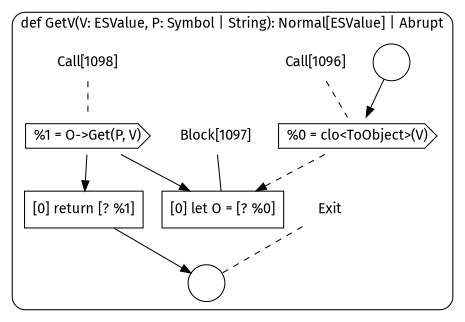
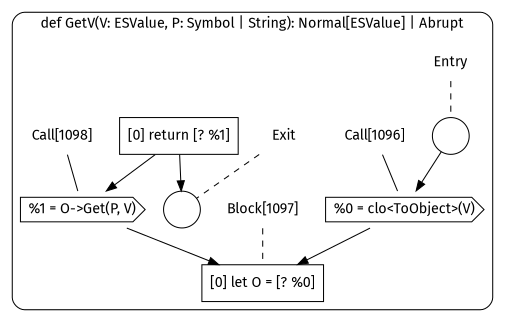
node "Entry": added
edge "Call[1098]" -- "%1 = O->Get(P, V)": style dashed -> solid
edge "Call[1096]" -- "%0 = clo<ToObject>(V)": style dashed -> solid
edge "%1 = O->Get(P, V)" -> "[0] return [? %1]": reversed
edge "%0 = clo<ToObject>(V)" -> "[0] let O = [? %0]": style dashed -> solid
edge "Block[1097]" -- "[0] let O = [? %0]": style solid -> dashed
